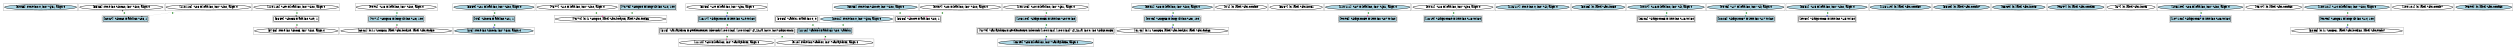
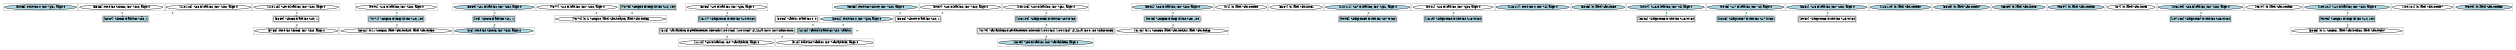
edge "[64/67]  %inc62 = add i32 %28, 1" -> "[65/66]  store i32 %inc62, i32* %i22, align 4": reversed
edge "[12/13]  %add44 = add i32 %20, %add41" -> "[9/10]  store i32 %add44, i32* %arrayidx43, align 4": now "[80/81]  store i32 0, i32* %j26, align 4" -> "[9/10]  store i32 %add44, i32* %arrayidx43, align 4"
